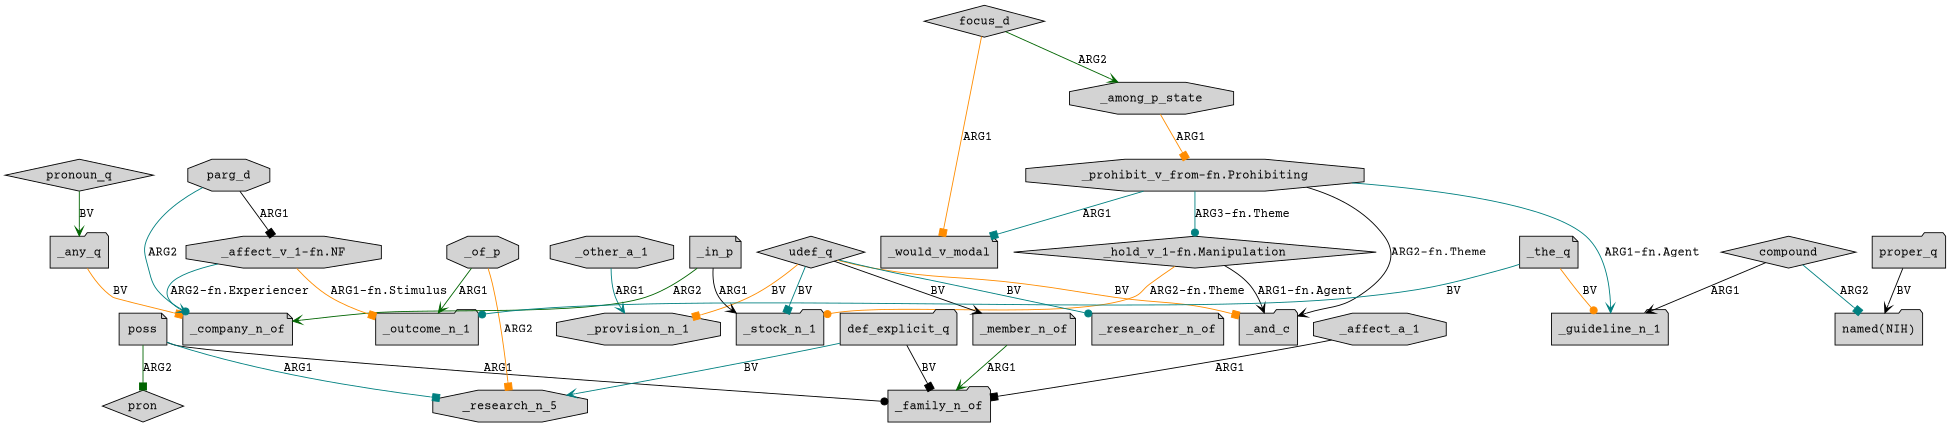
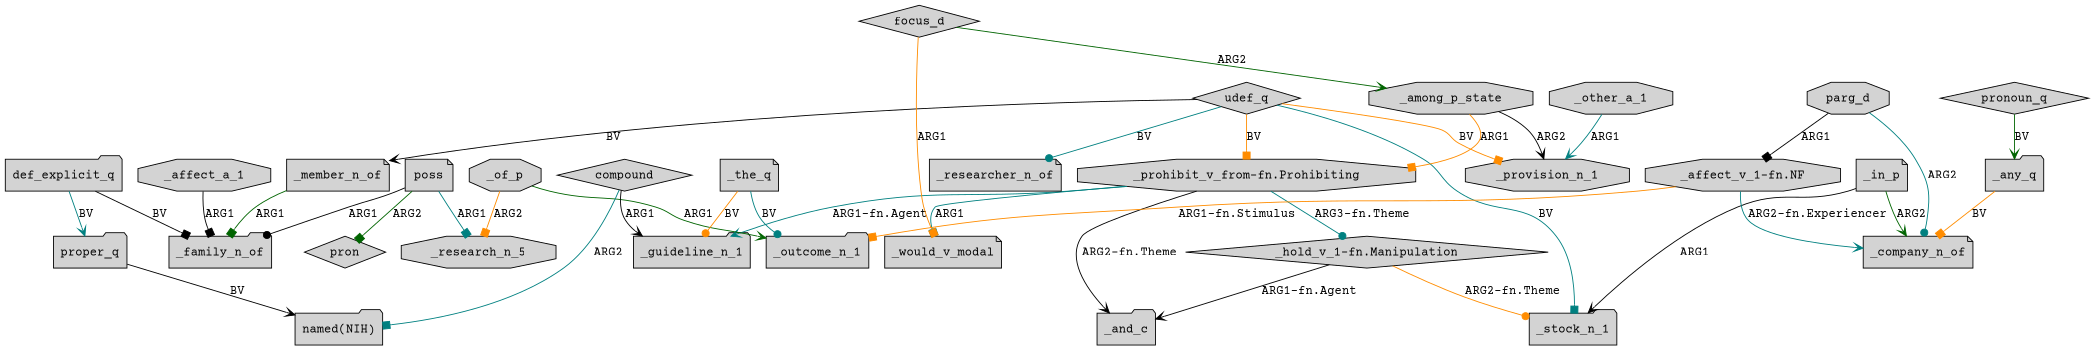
edge "_among_p_state" -> "_provision_n_1": added, label "ARG2"
edge "udef_q" -> "_and_c": now "udef_q" -> "_prohibit_v_from-fn.Prohibiting"
edge "_member_n_of" -> "_family_n_of": arrowhead vee -> box
edge "def_explicit_q" -> "_research_n_5": now "def_explicit_q" -> "proper_q"
